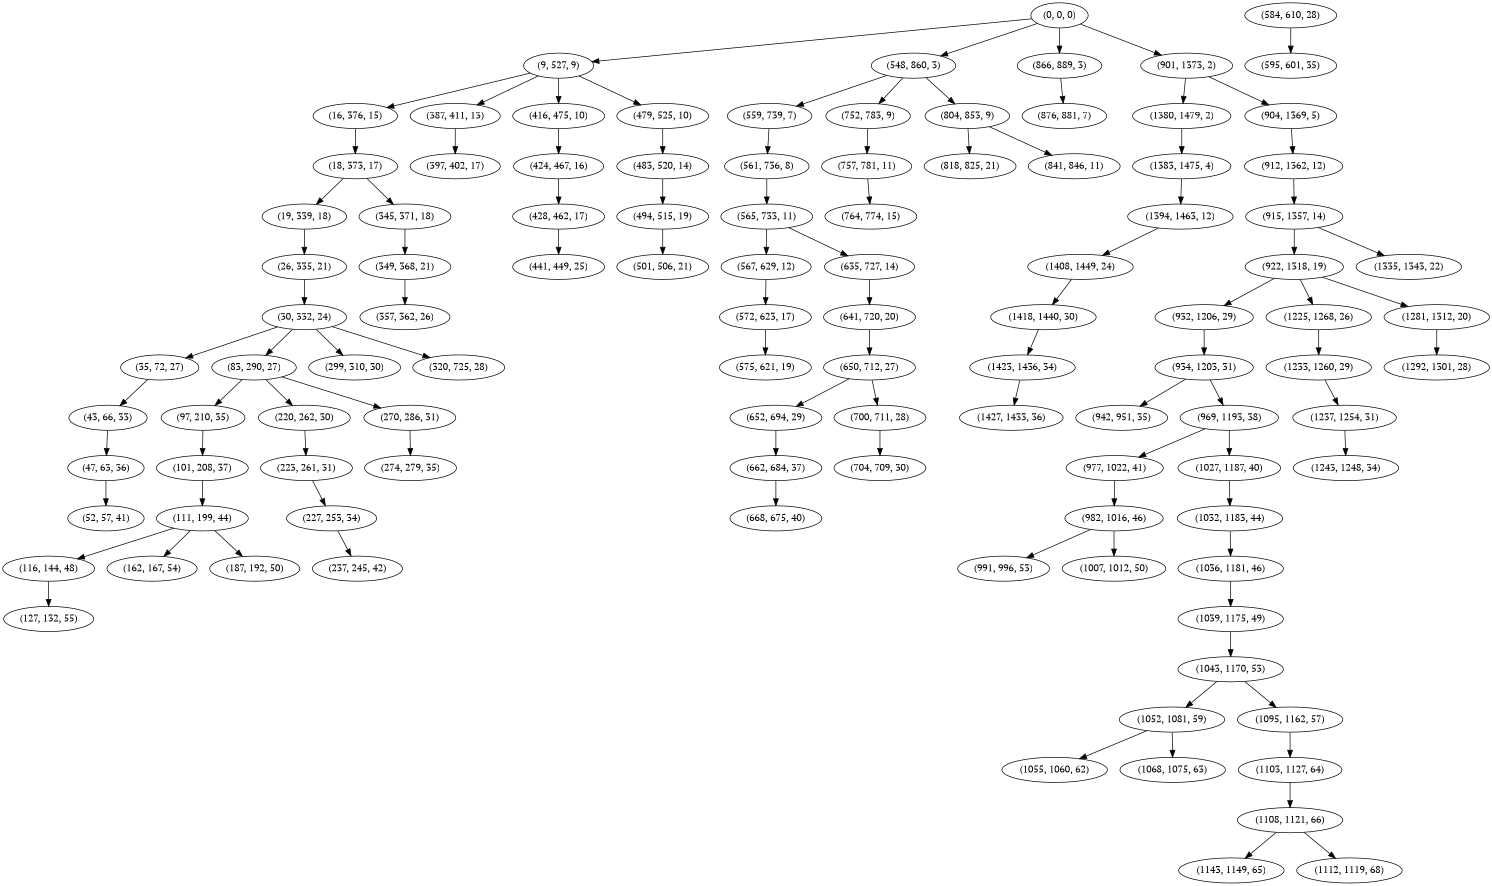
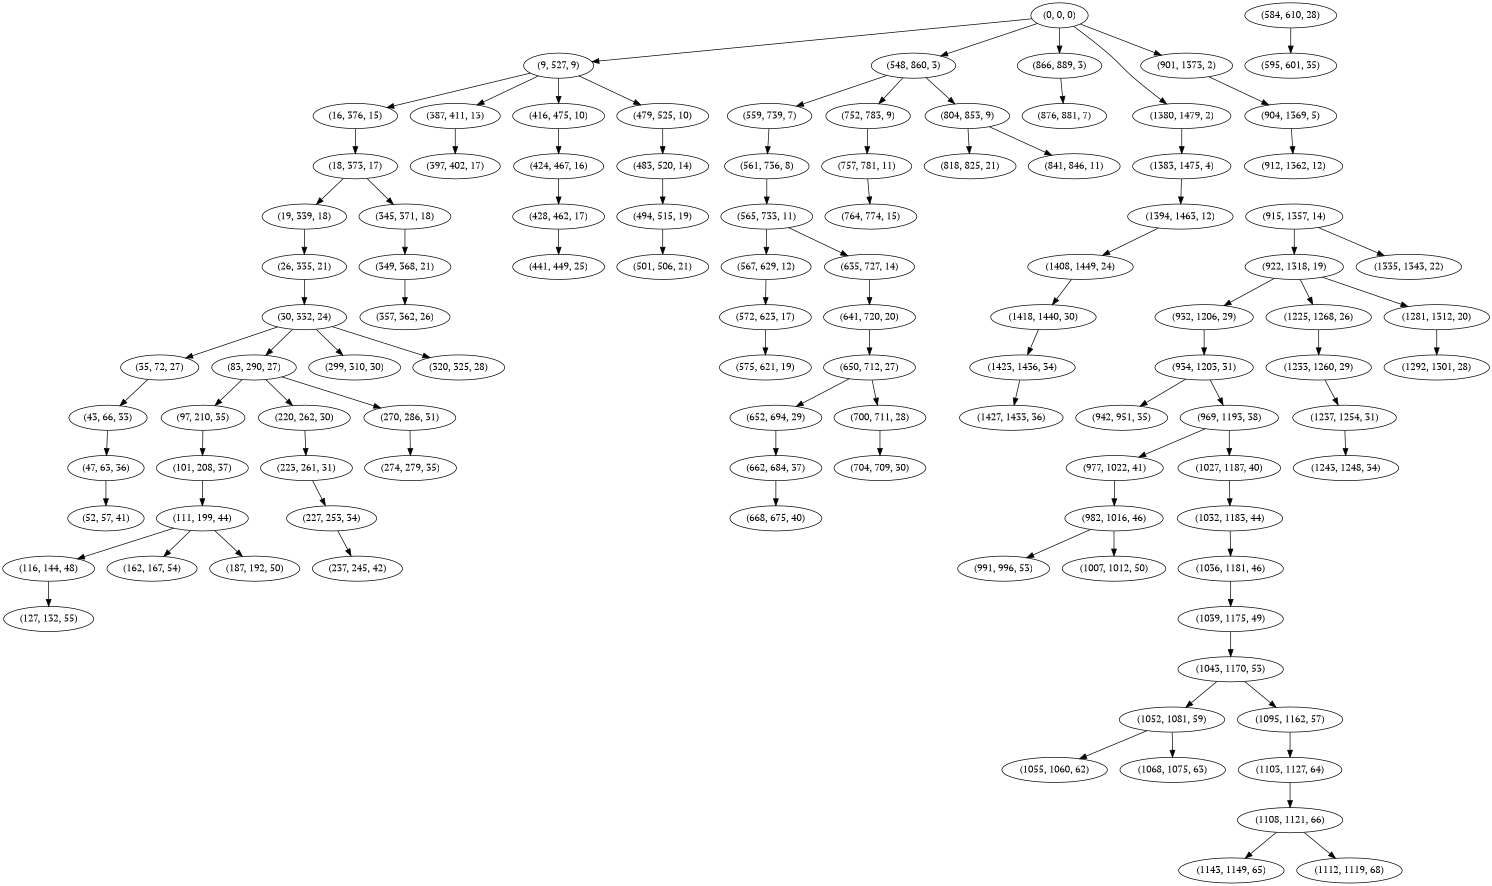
edge "(901, 1373, 2)" -> "(1380, 1479, 2)": now "(0, 0, 0)" -> "(1380, 1479, 2)"
edge "(912, 1362, 12)" -> "(915, 1357, 14)": removed
node "(320, 725, 28)": label "(320, 725, 28)" -> "(320, 325, 28)"
